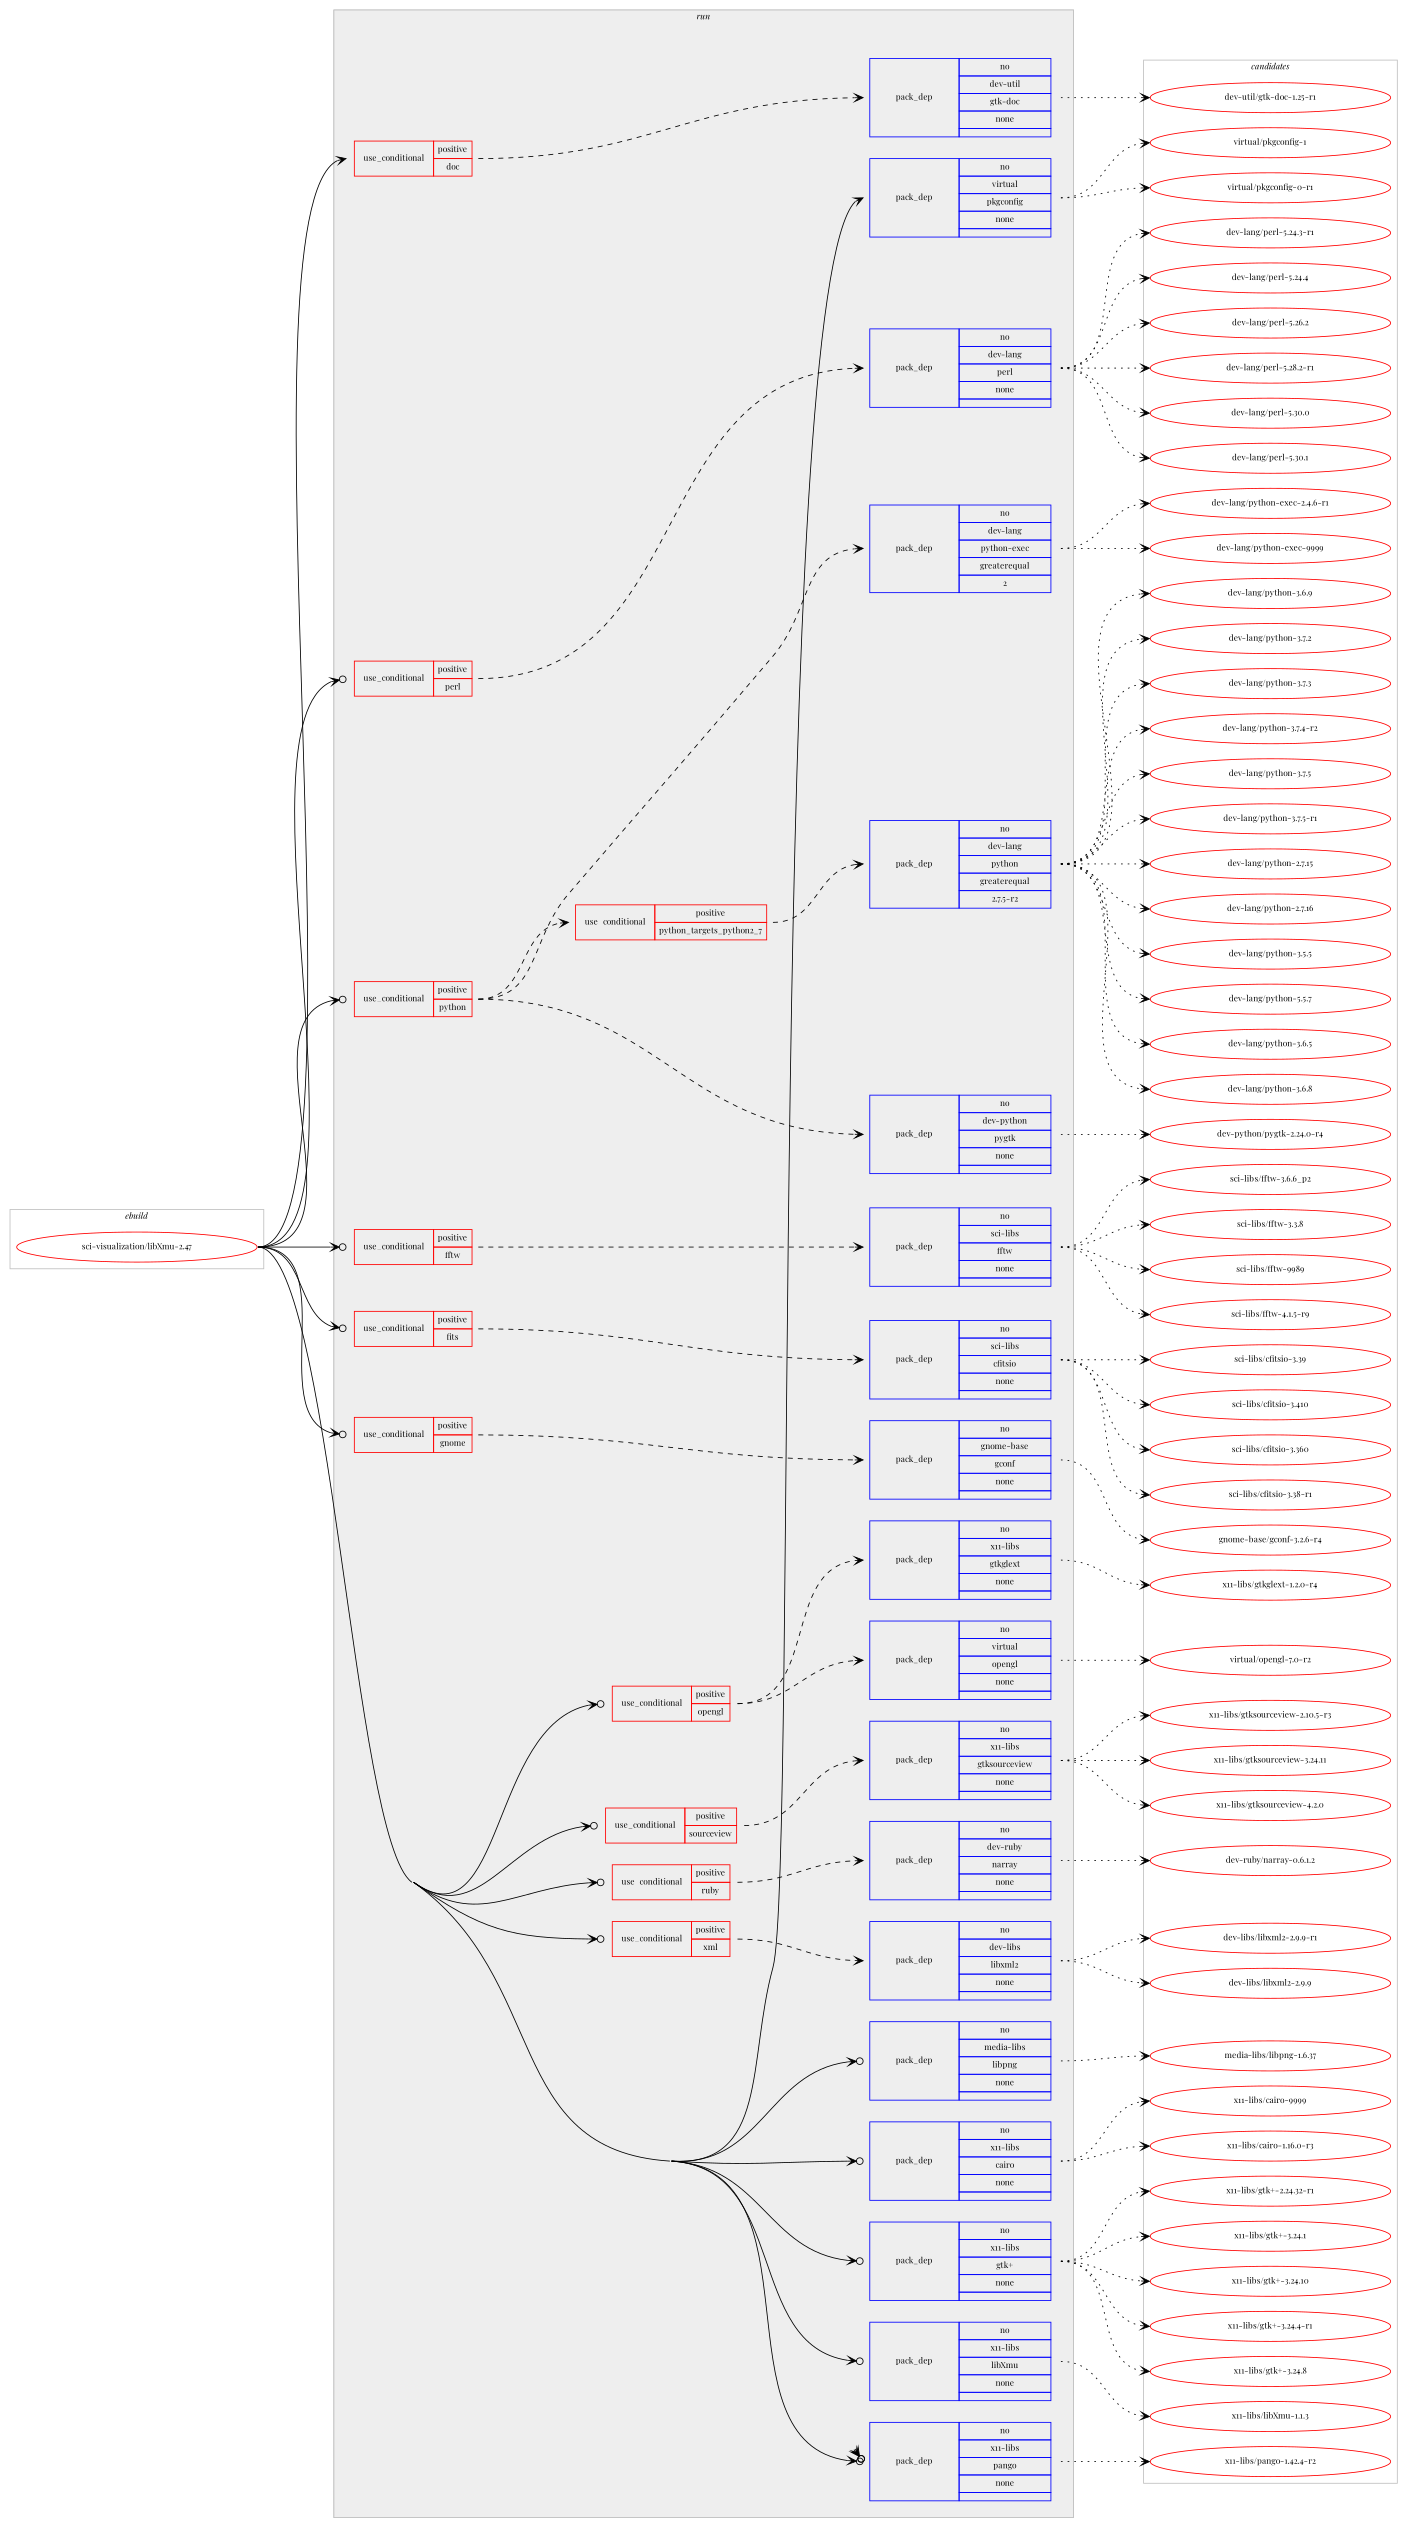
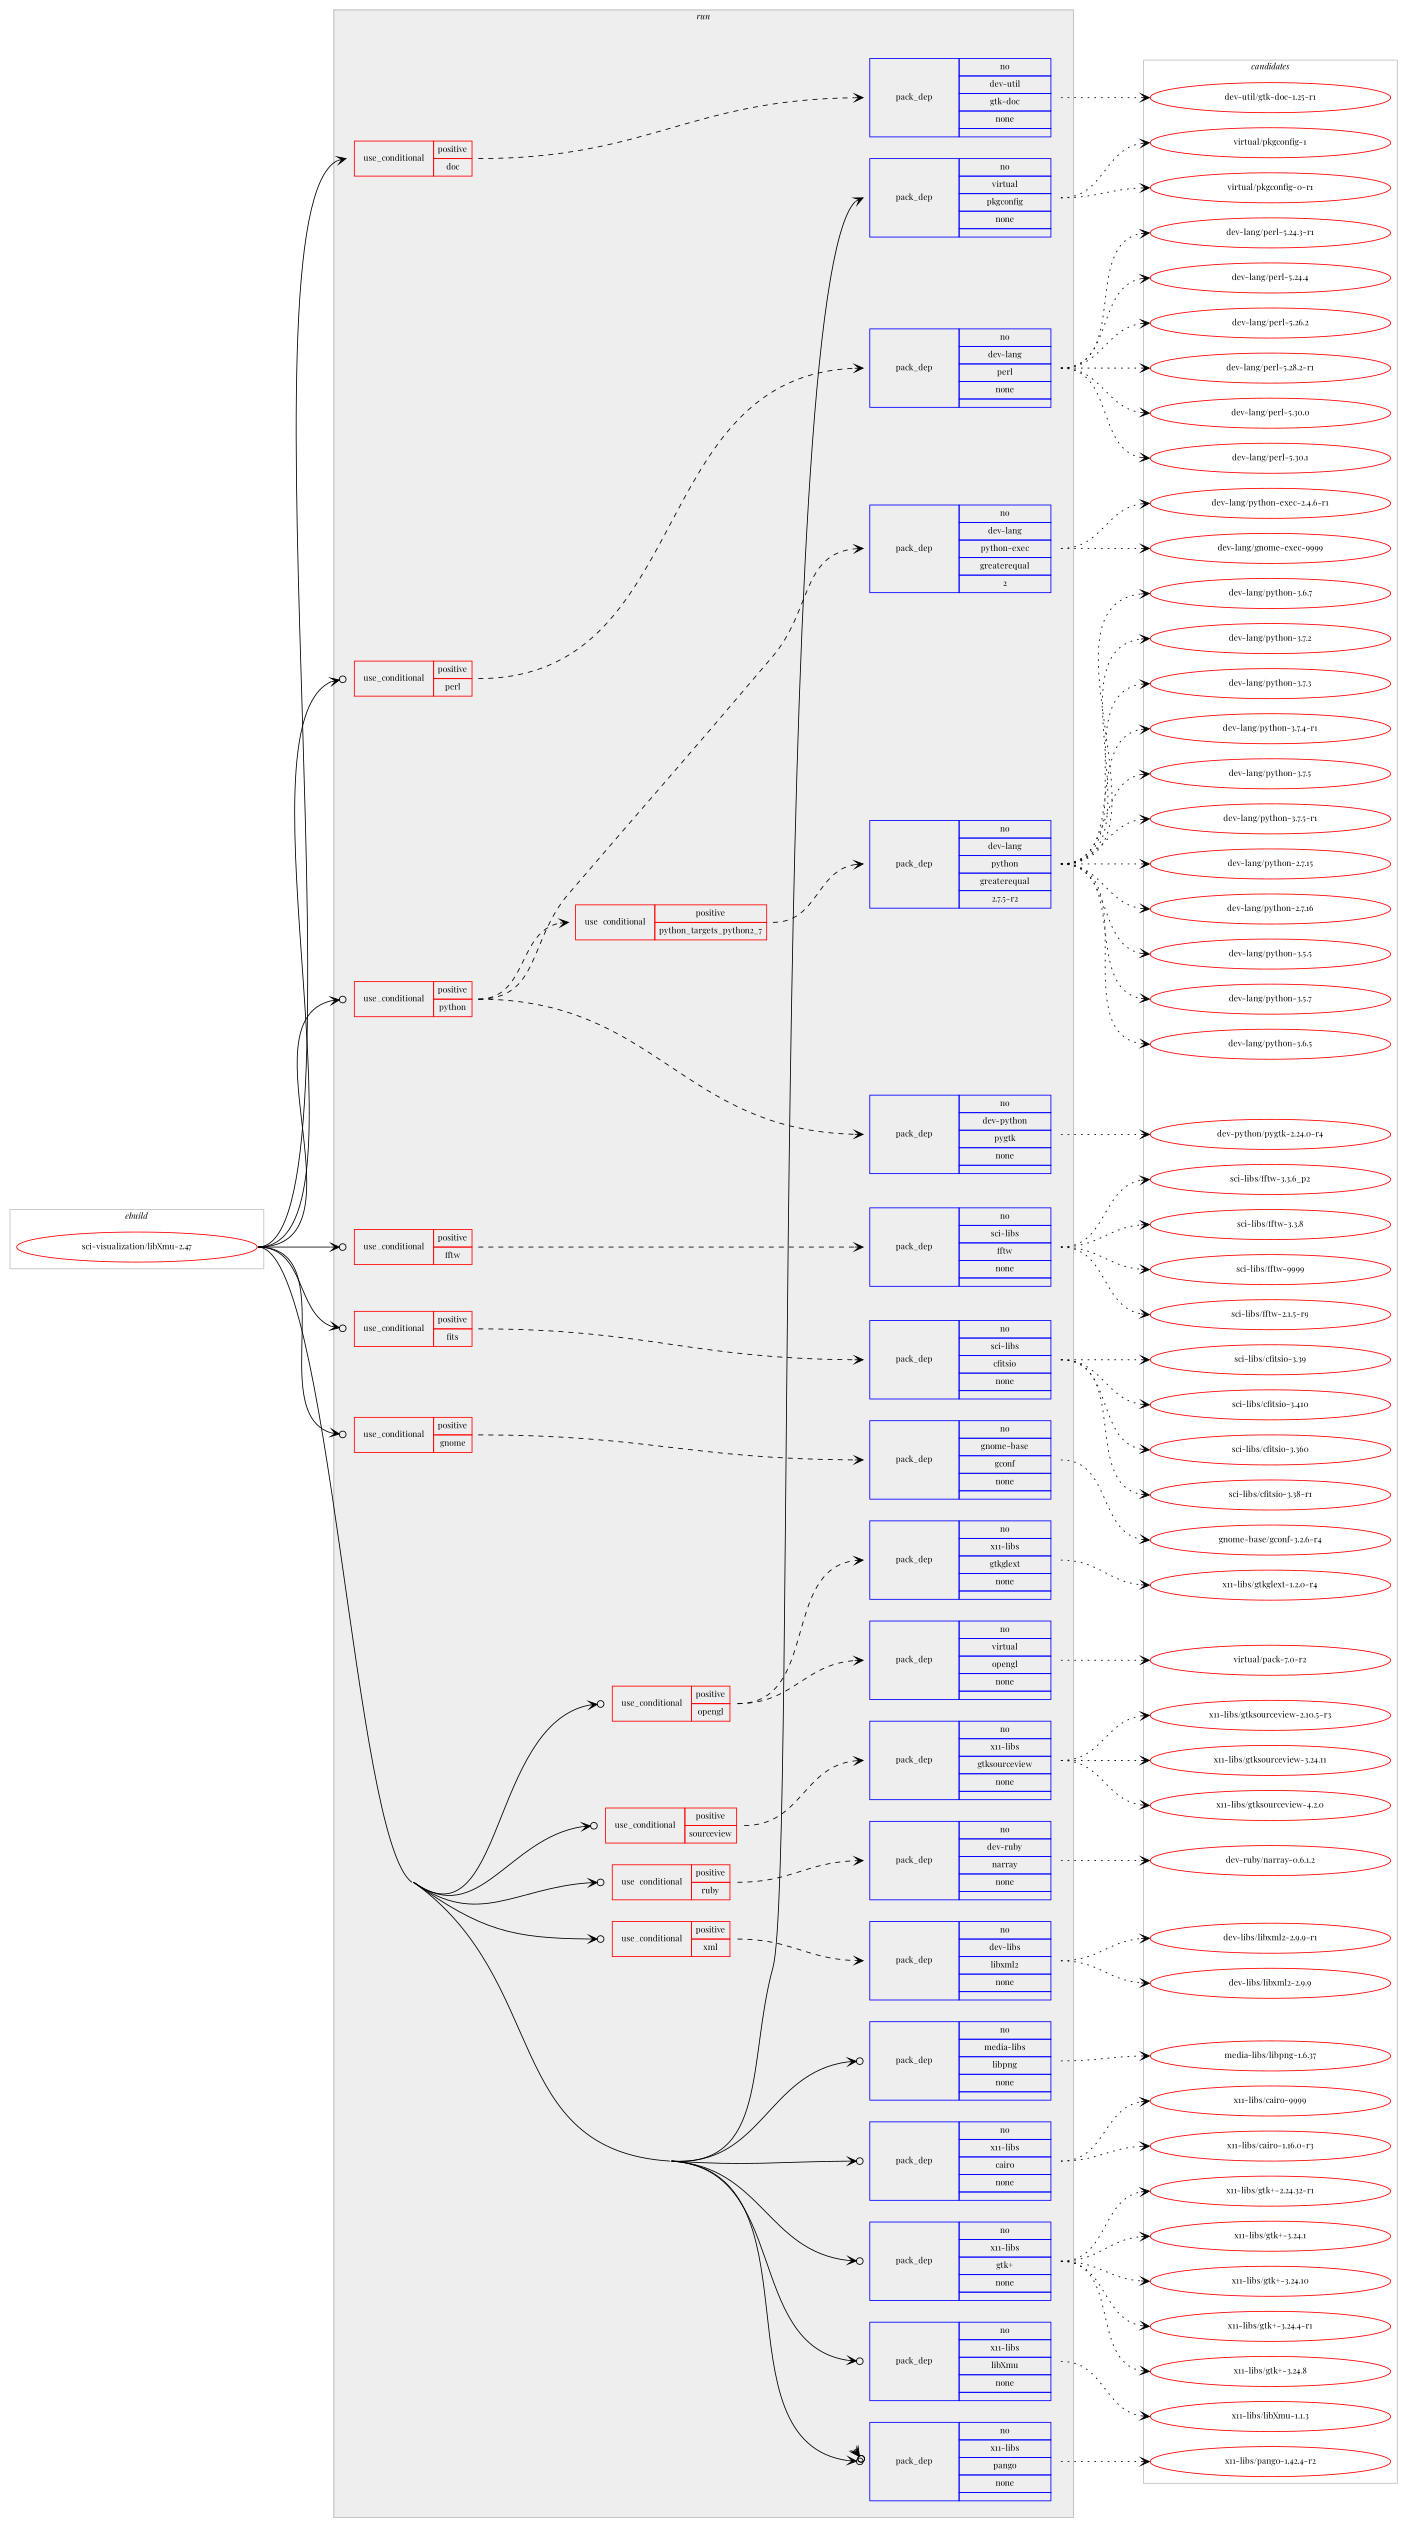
node "dev-lang/python-exec-9999": label "dev-lang/python-exec-9999" -> "dev-lang/gnome-exec-9999"
node "dev-lang/python-3.6.9": label "dev-lang/python-3.6.9" -> "dev-lang/python-3.6.7"
node "dev-lang/python-3.7.4-r2": label "dev-lang/python-3.7.4-r2" -> "dev-lang/python-3.7.4-r1"
node "dev-lang/python-5.5.7": label "dev-lang/python-5.5.7" -> "dev-lang/python-3.5.7"
node "dev-lang/python-3.6.8": removed
node "sci-libs/fftw-3.6.6_p2": label "sci-libs/fftw-3.6.6_p2" -> "sci-libs/fftw-3.3.6_p2"
node "sci-libs/fftw-9989": label "sci-libs/fftw-9989" -> "sci-libs/fftw-9999"
node "sci-libs/fftw-4.1.5-r9": label "sci-libs/fftw-4.1.5-r9" -> "sci-libs/fftw-2.1.5-r9"
node "virtual/opengl-7.0-r2": label "virtual/opengl-7.0-r2" -> "virtual/pack-7.0-r2"
